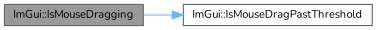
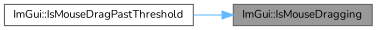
edge "ImGui::IsMouseDragging" -> "ImGui::IsMouseDragPastThreshold": reversed
